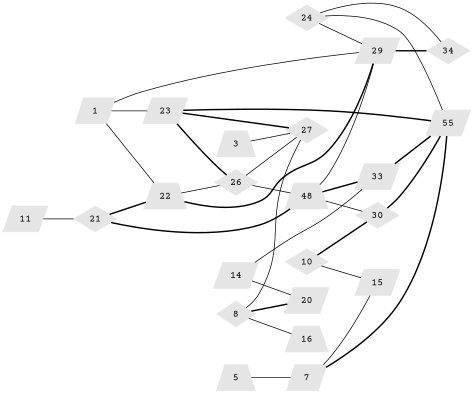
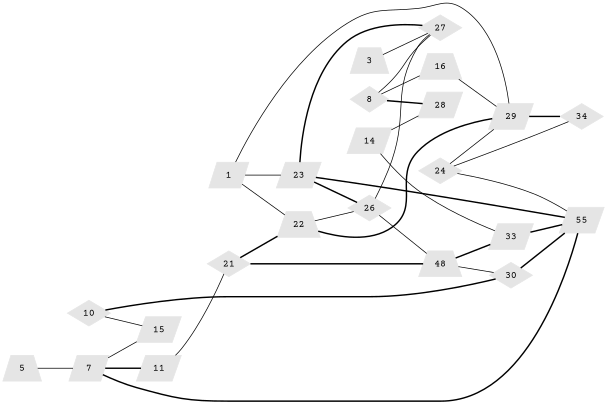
edge "29" -- "48": now "29" -- "16"
node "20": label "20" -> "28"
edge "7" -- "11": added
